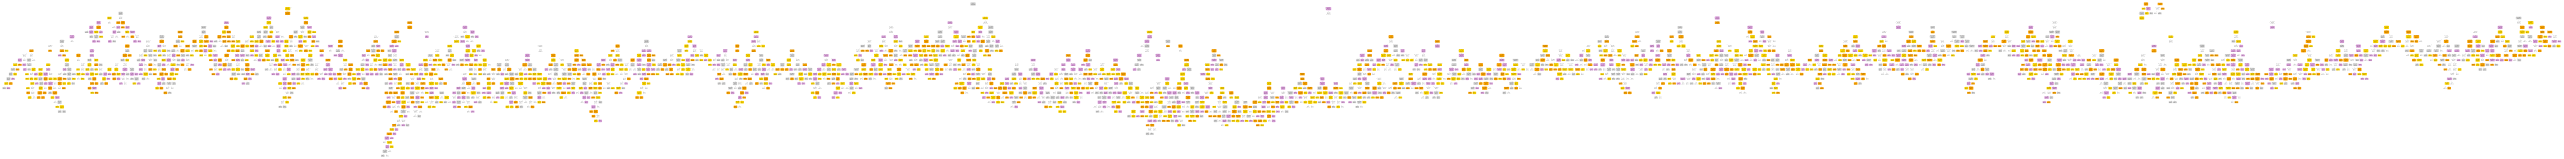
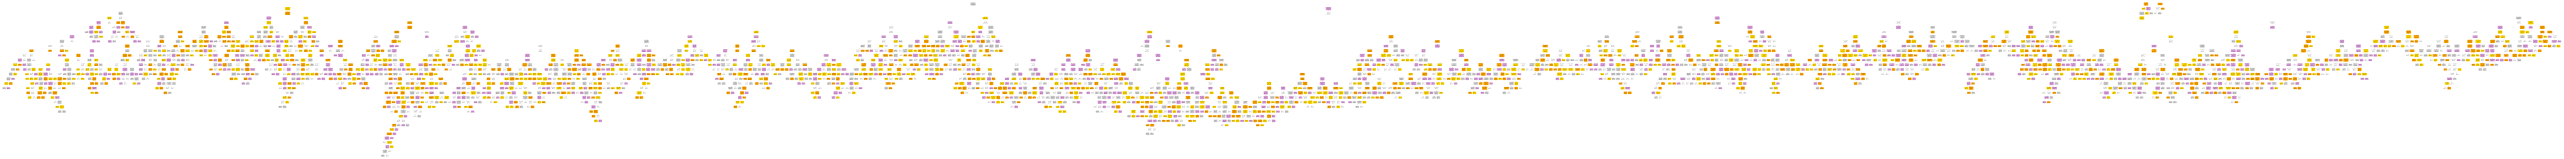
node "X[6] <= 33799.141 gini = 0.059 samples = 21 value = [1, 32]": fillcolor lightgrey -> orange
